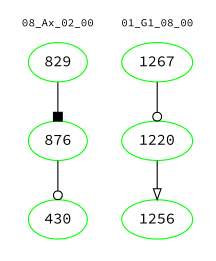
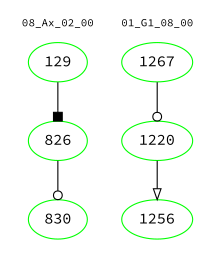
node "829": label "829" -> "129"
node "876": label "876" -> "826"
node "430": label "430" -> "830"
